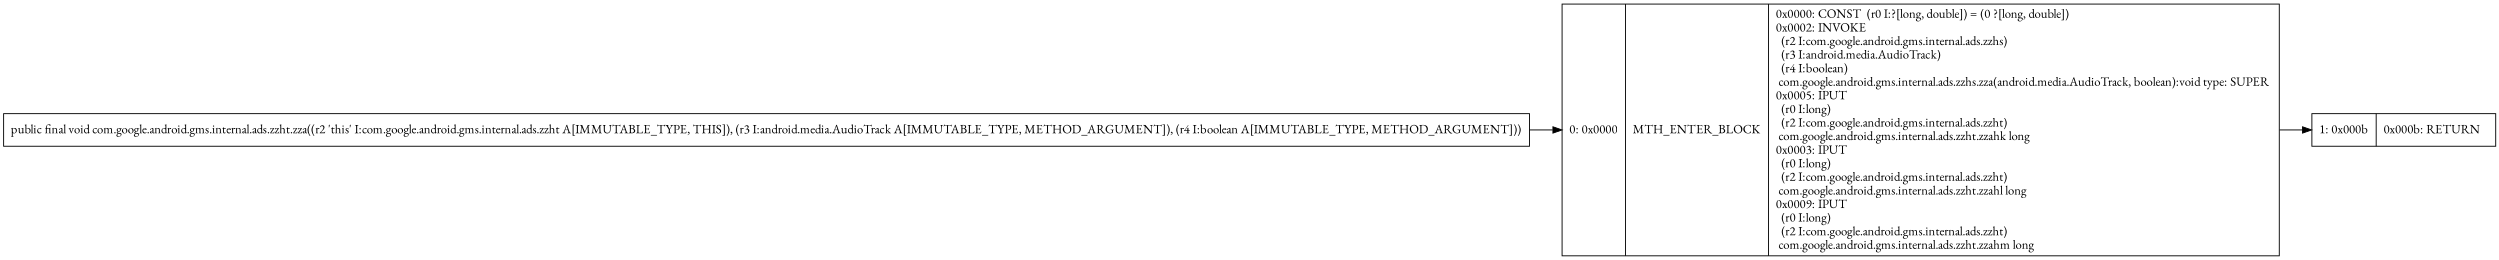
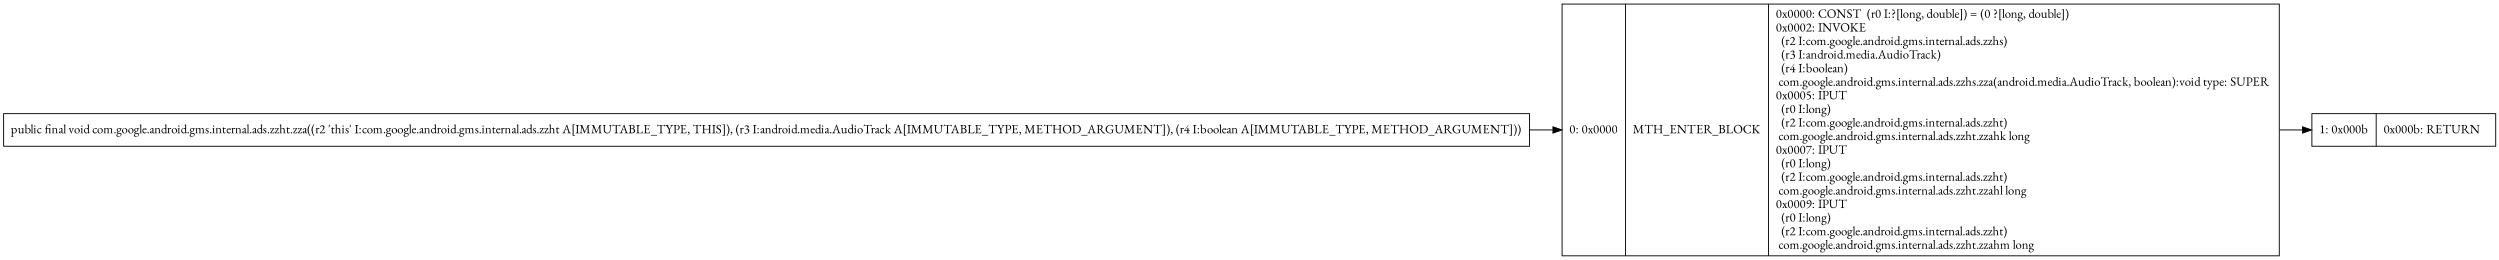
node "0: 0x0000": text "0x0003: IPUT" -> "0x0007: IPUT"
